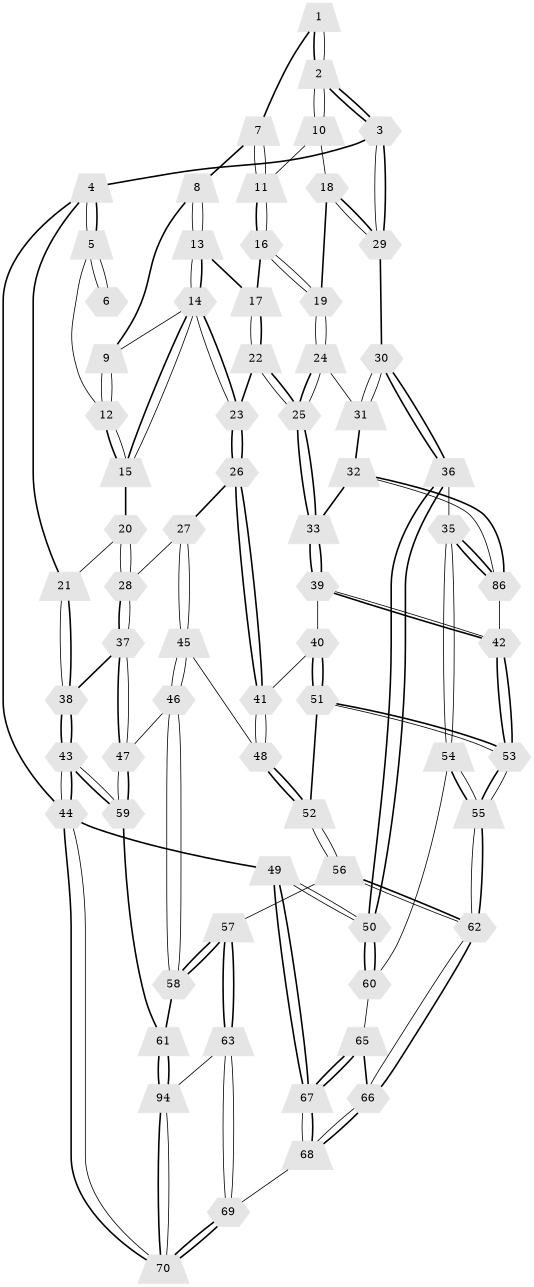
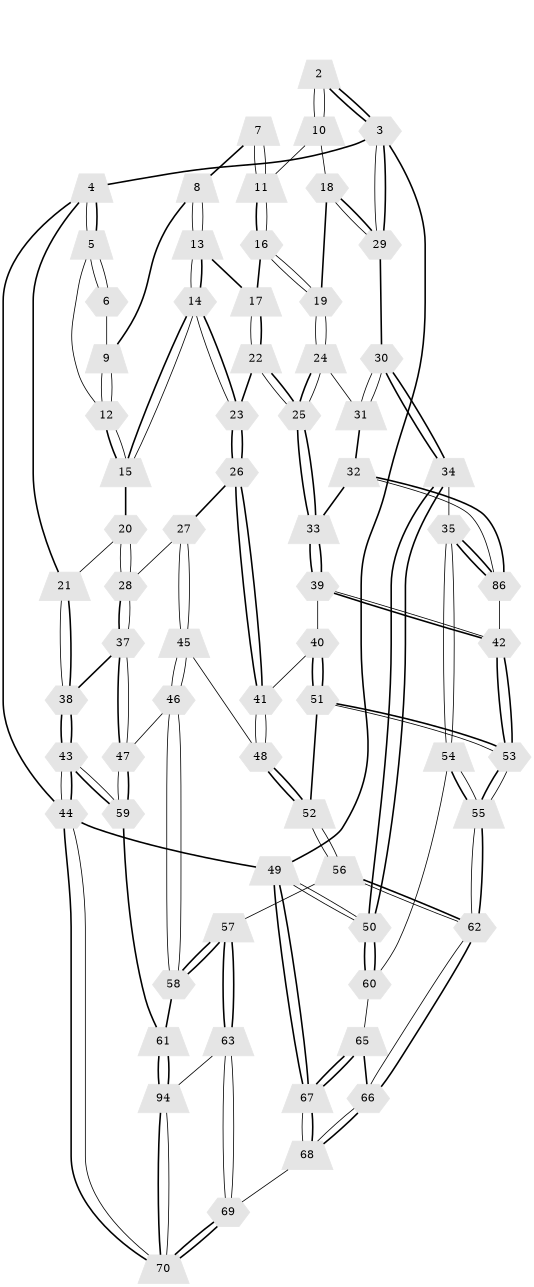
node "1": removed
edge "14" -- "9": now "6" -- "9"
node "36": label "36" -> "34"
edge "3" -- "49": added
